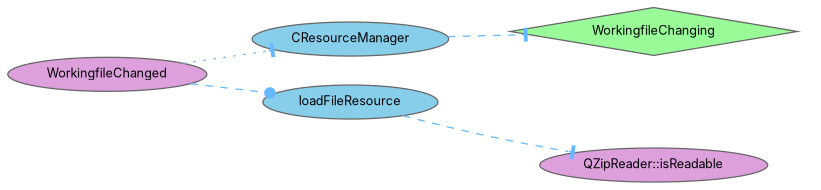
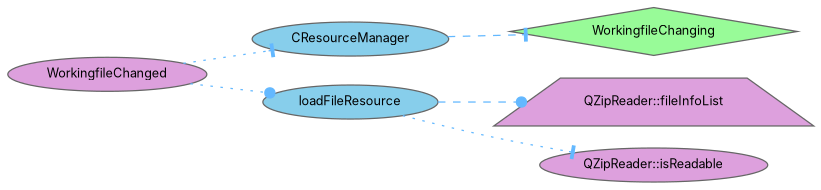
edge "WorkingfileChanged" -> "loadFileResource": style dashed -> dotted
node "QZipReader::fileInfoList": added
edge "loadFileResource" -> "QZipReader::isReadable": style dashed -> dotted
